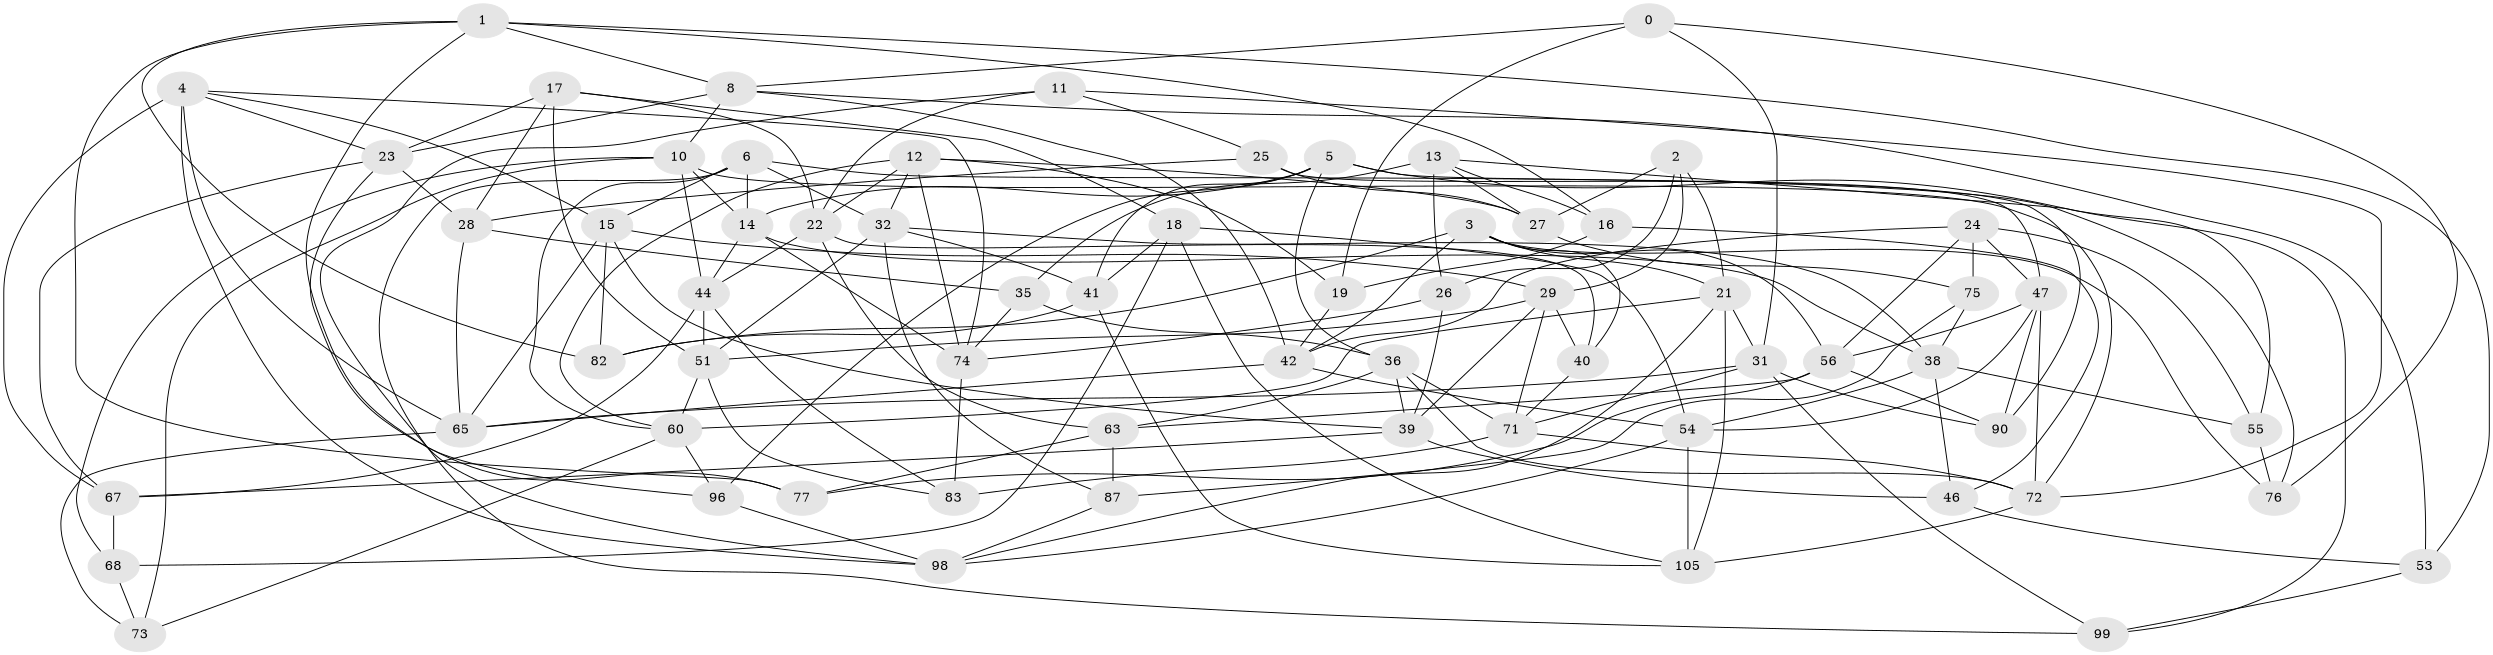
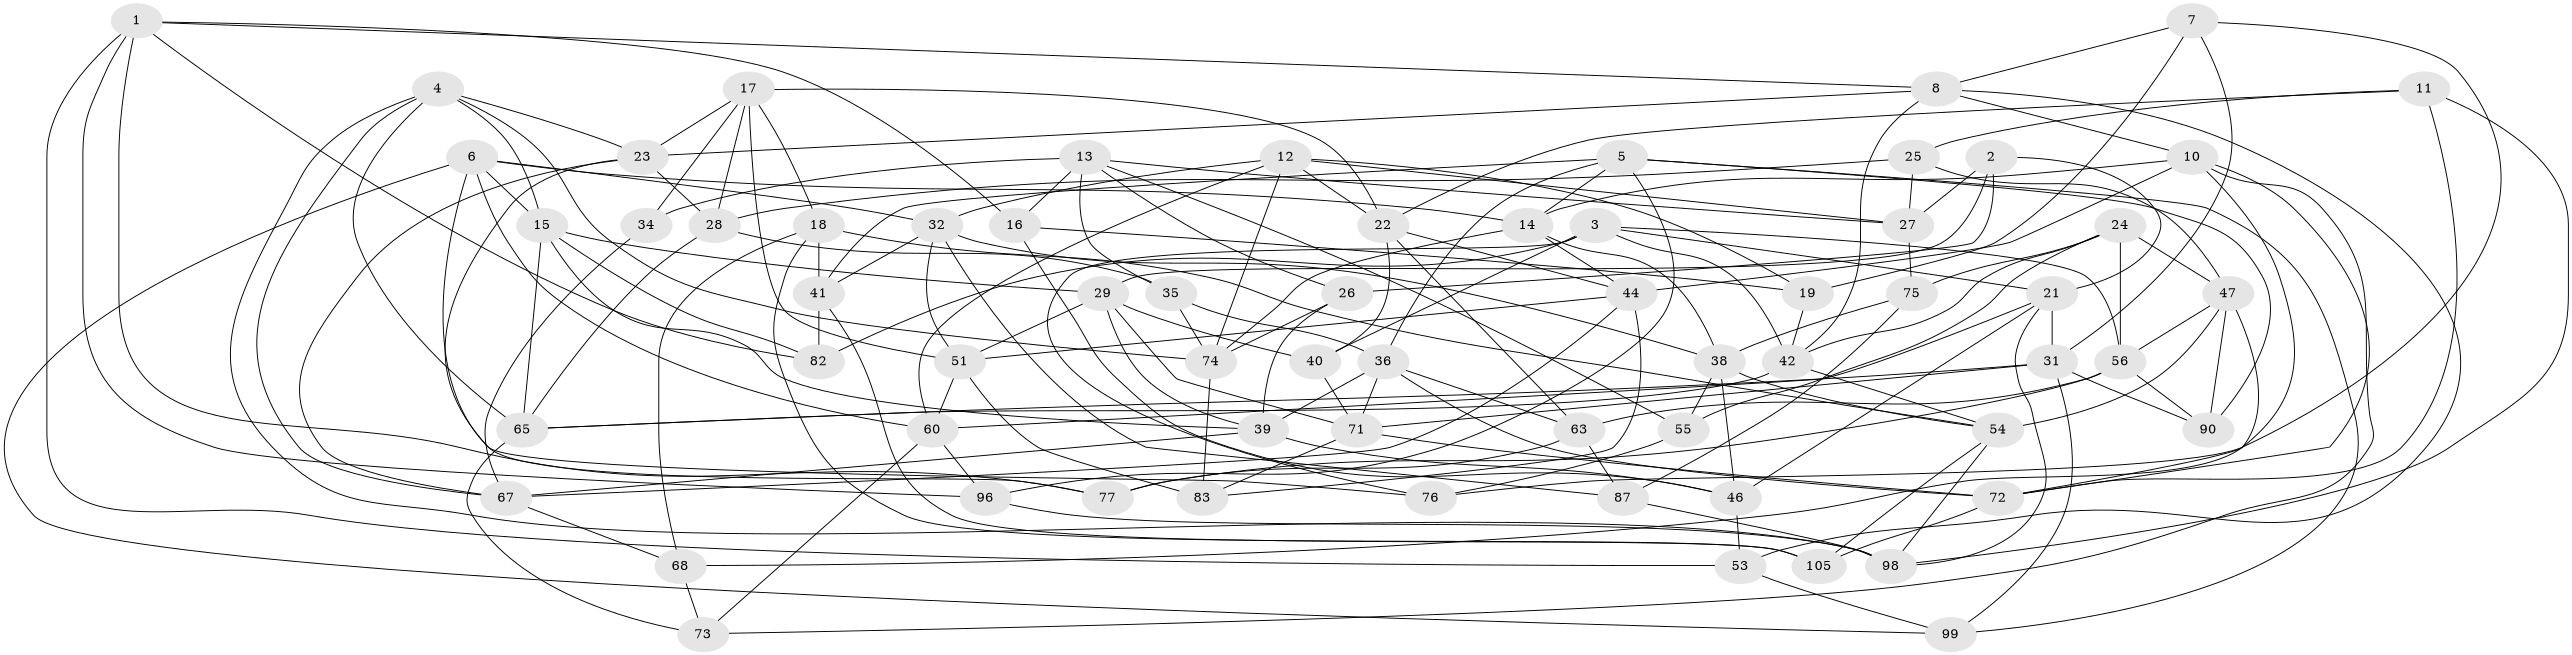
node "0": label "0" -> "7"
node "34": added
edge "21" -- "105": now "21" -- "46"
